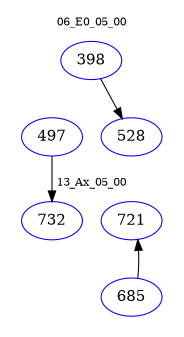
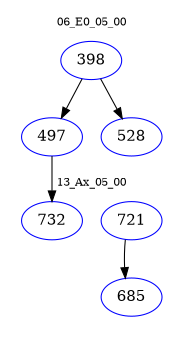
edge "398" -> "497": added
edge "685" -> "721": reversed
